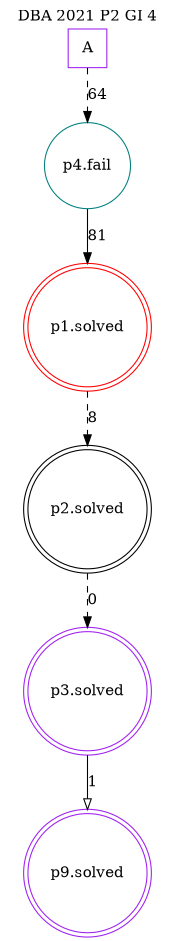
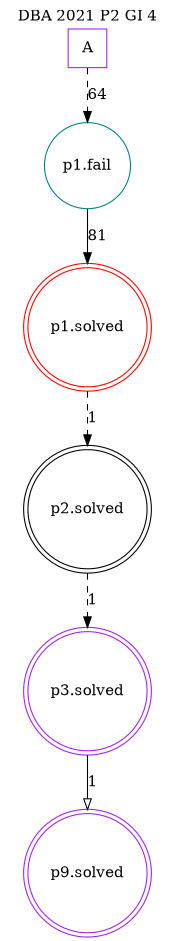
node "p4.fail": label "p4.fail" -> "p1.fail"
edge "p1.solved" -> "p2.solved": label "8" -> "1"
edge "p2.solved" -> "p3.solved": label "0" -> "1"
